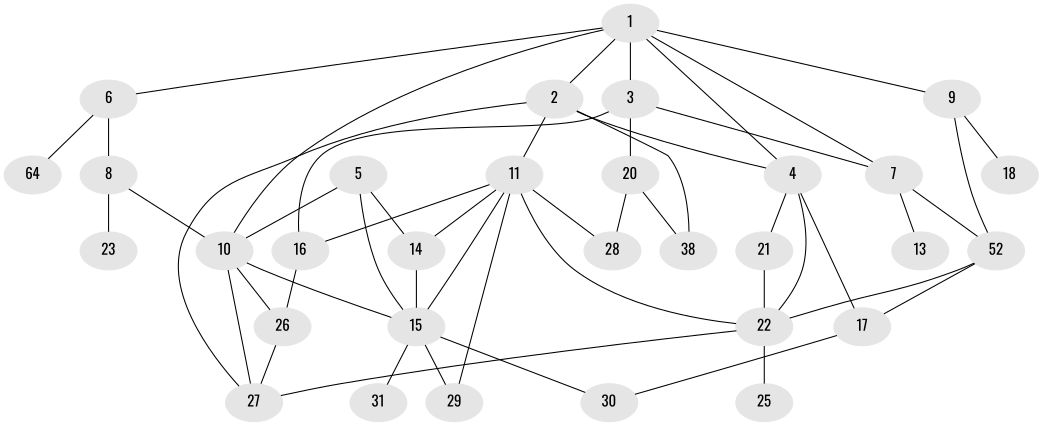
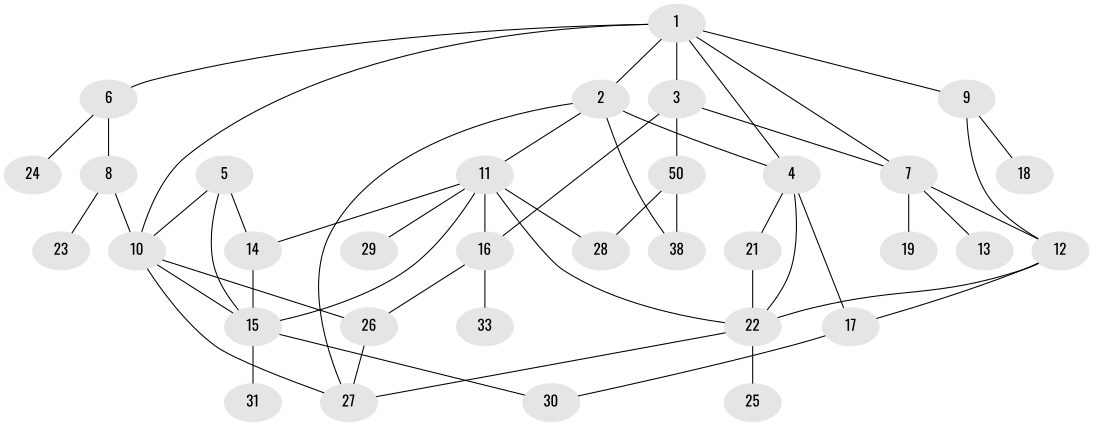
node "64": label "64" -> "24"
node "20": label "20" -> "50"
node "19": added
node "52": label "52" -> "12"
node "33": added
edge "15" -- "29": removed
